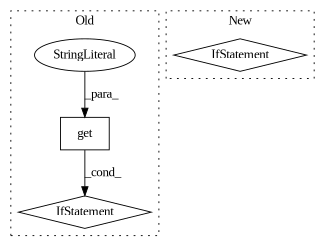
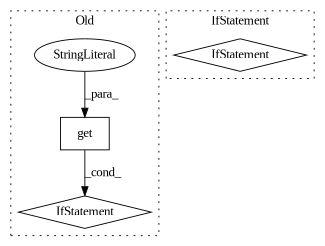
cluster "New": label "New" -> "IfStatement"
